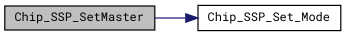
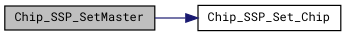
node "Chip_SSP_Set_Mode": label "Chip_SSP_Set_Mode" -> "Chip_SSP_Set_Chip"
